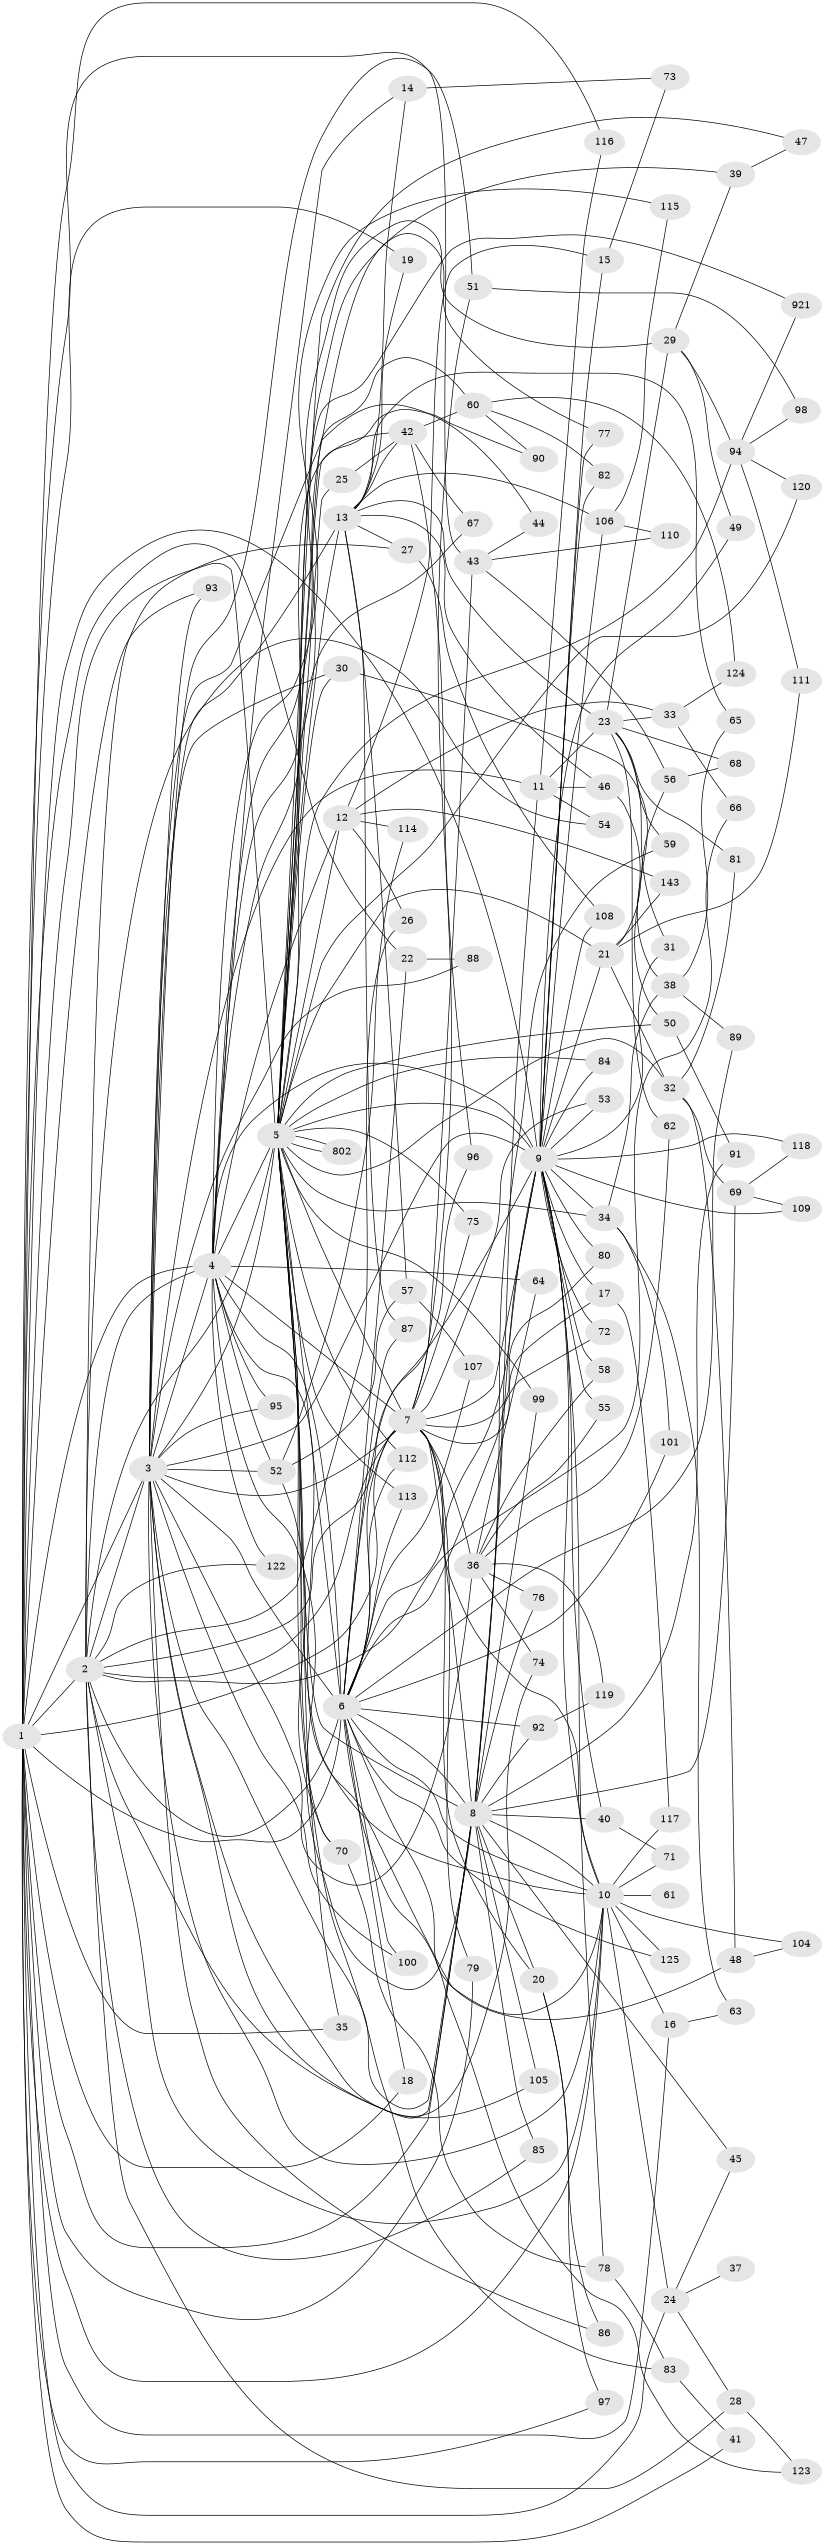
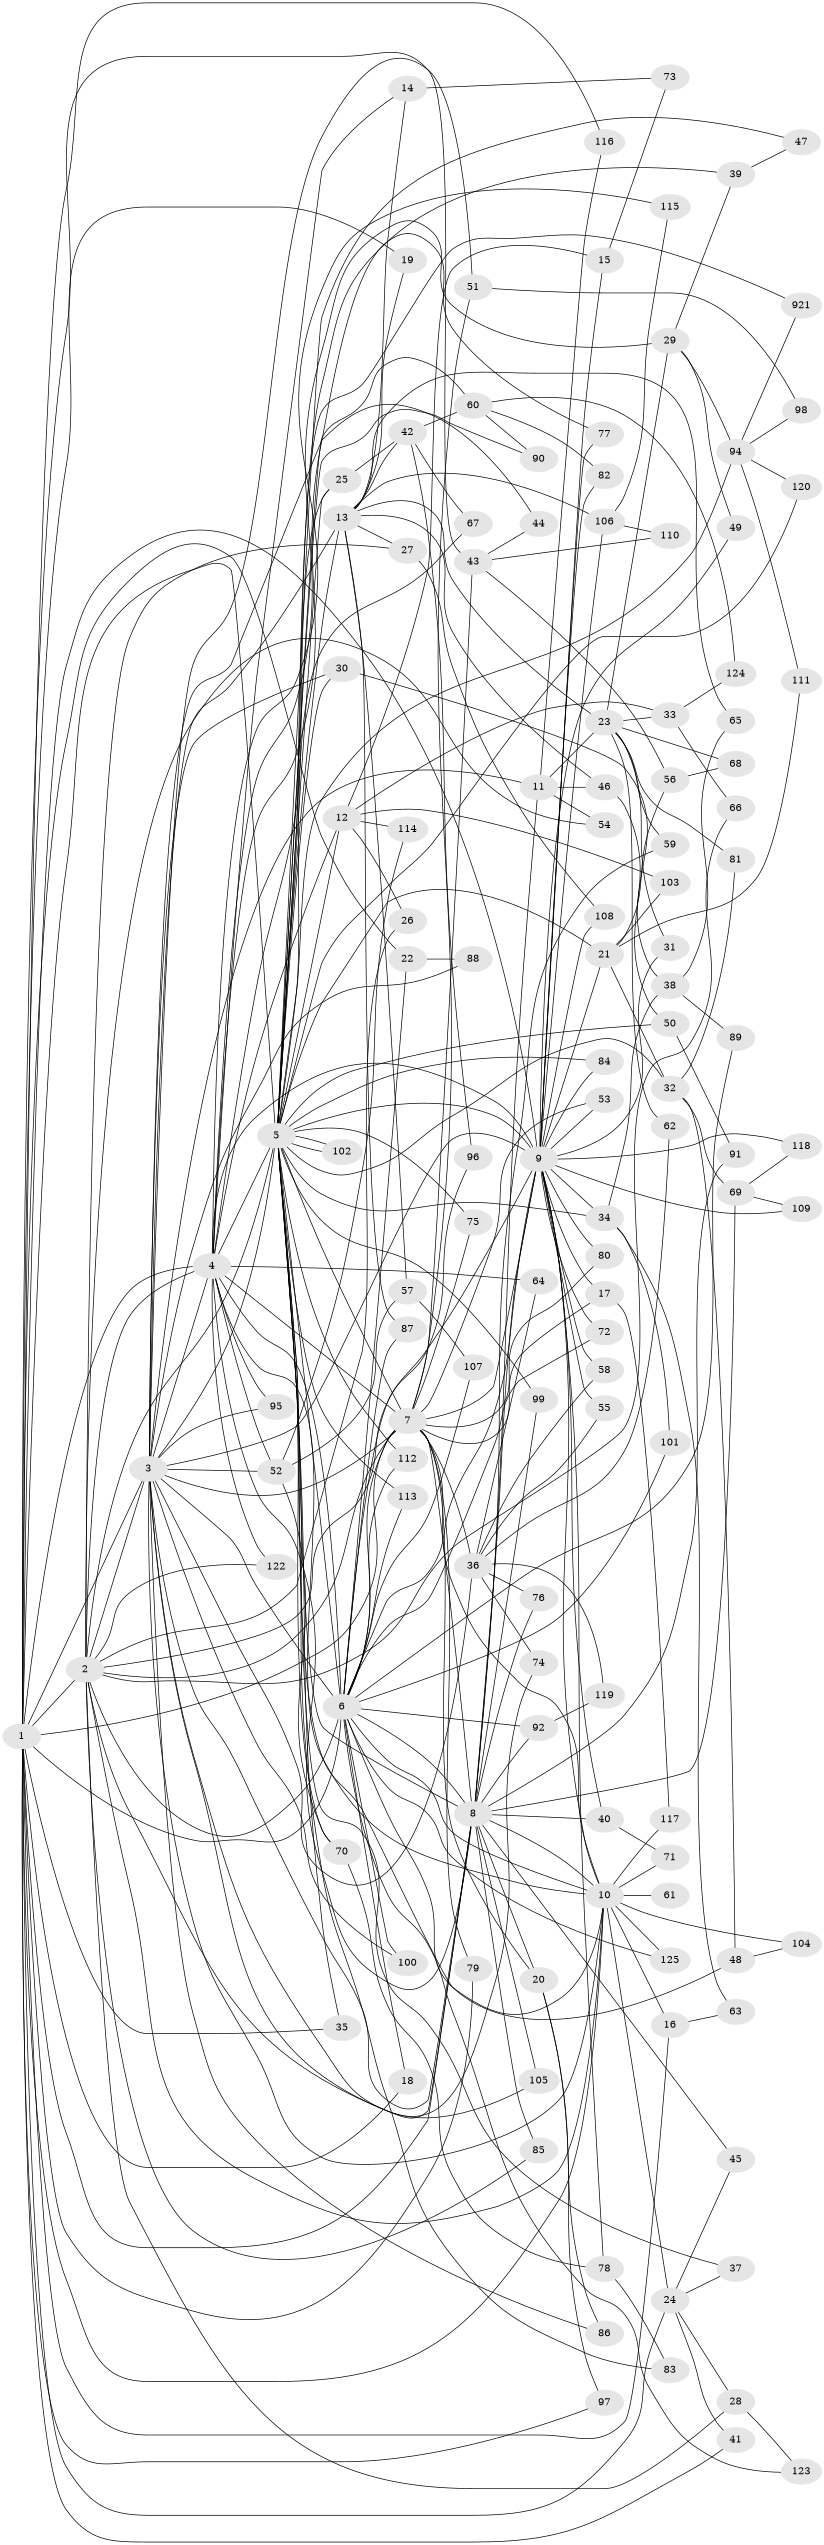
node "93": removed
edge "42" -- "4": now "25" -- "4"
node "143": label "143" -> "103"
node "802": label "802" -> "102"
edge "5" -- "37": added
edge "83" -- "41": now "24" -- "41"
